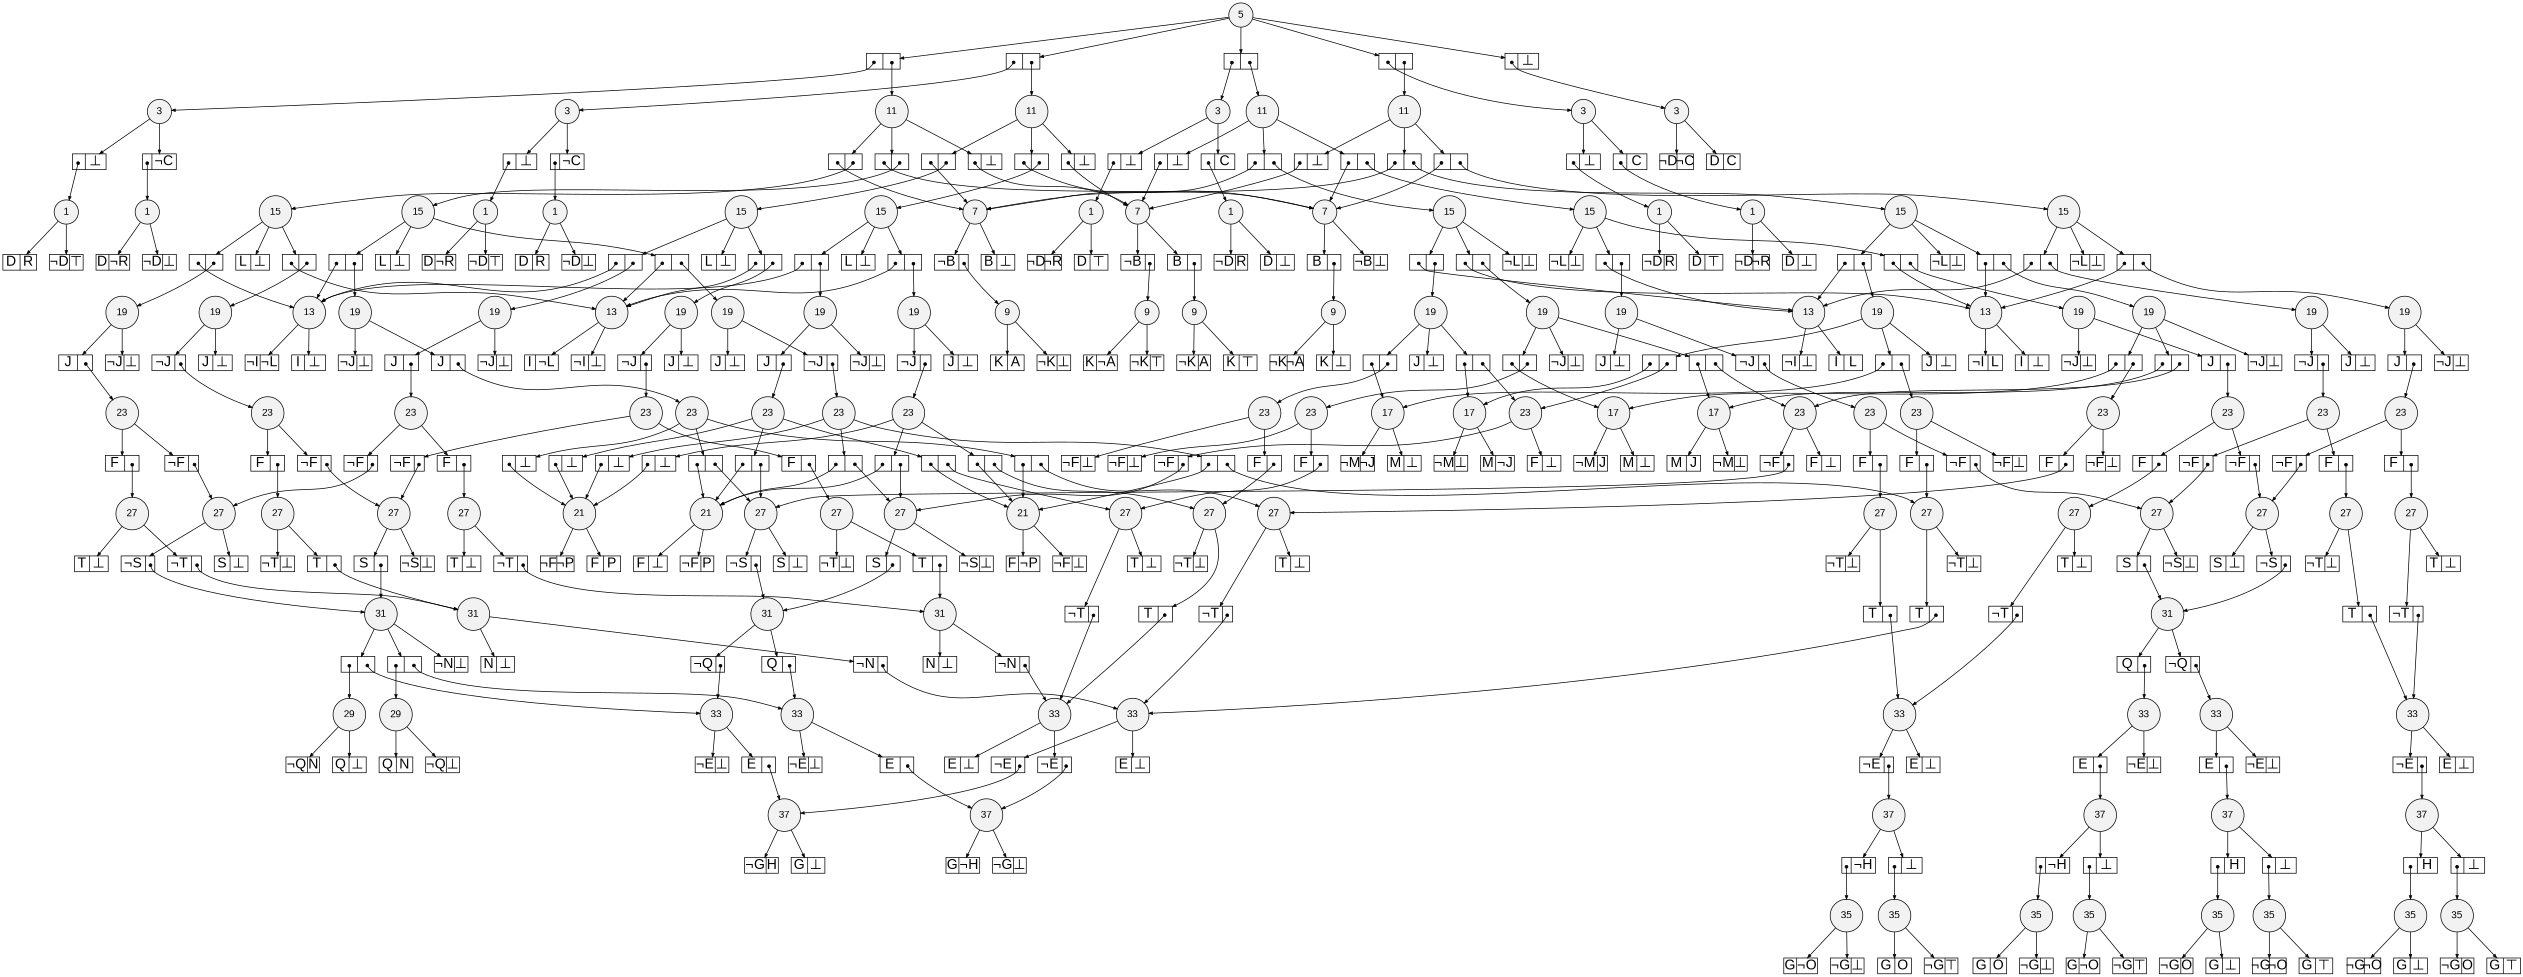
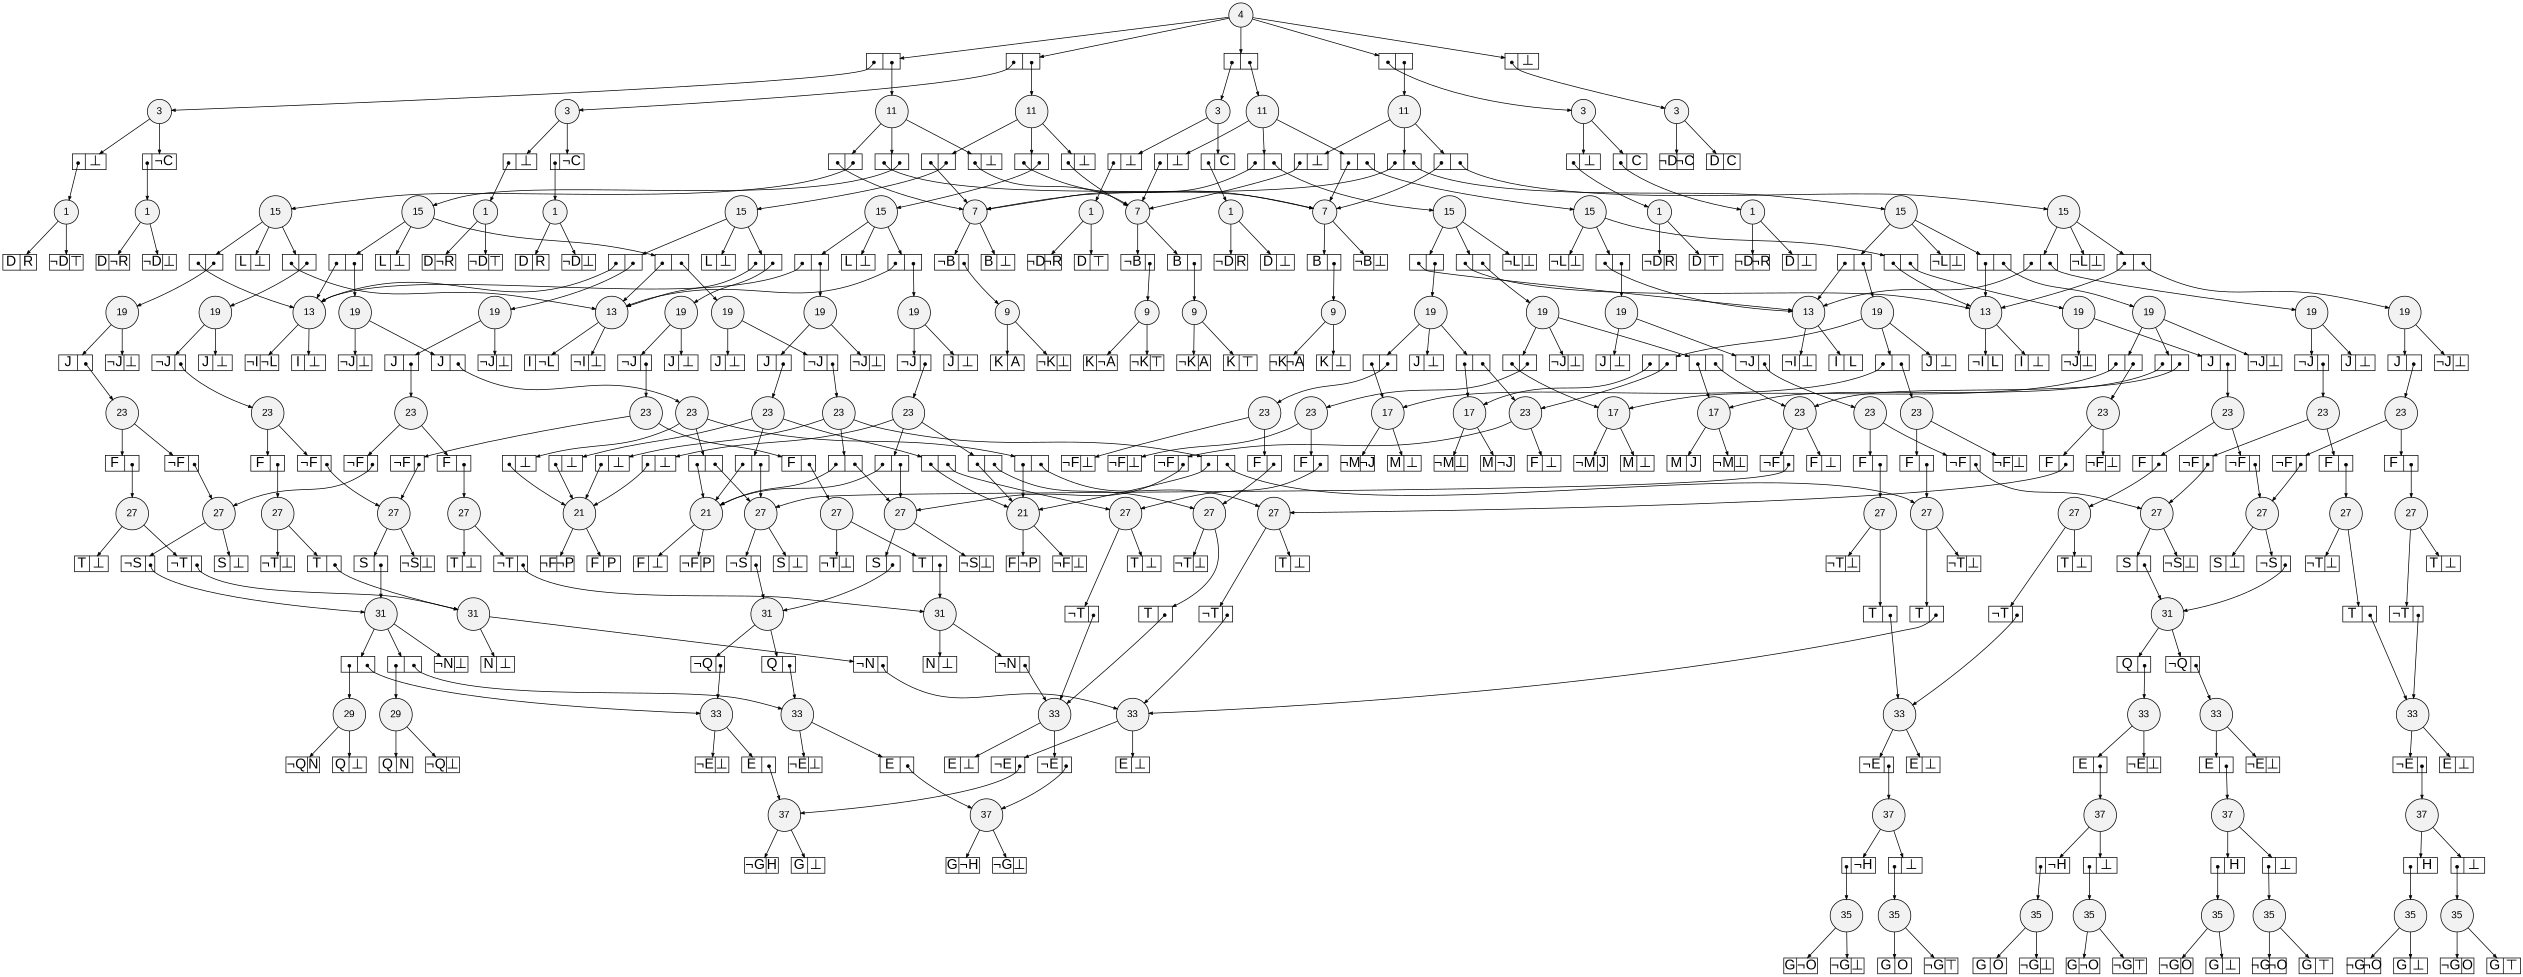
node "5": label "5" -> "4"
